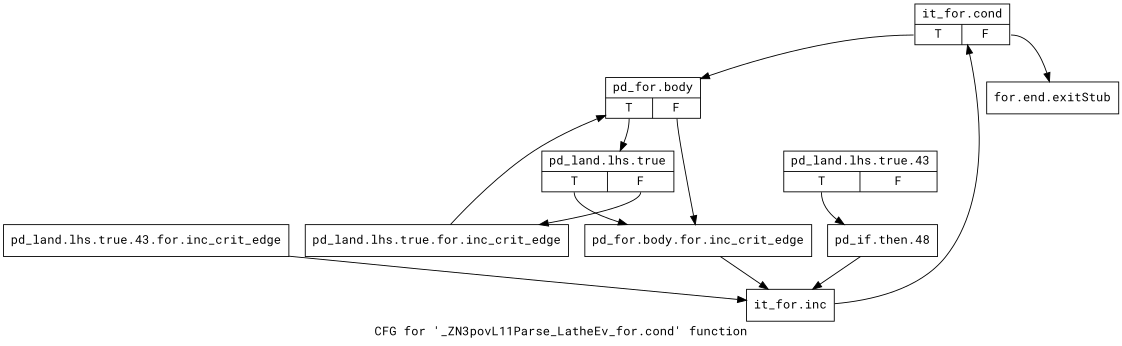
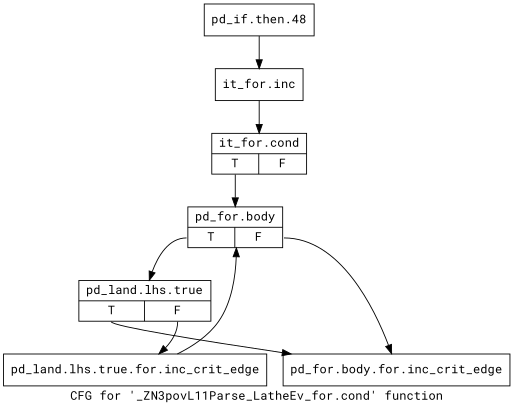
node "for.end.exitStub": removed
node "pd_land.lhs.true.43": removed
node "pd_land.lhs.true.43.for.inc_crit_edge": removed
edge "pd_for.body.for.inc_crit_edge" -> "it_for.inc": removed
